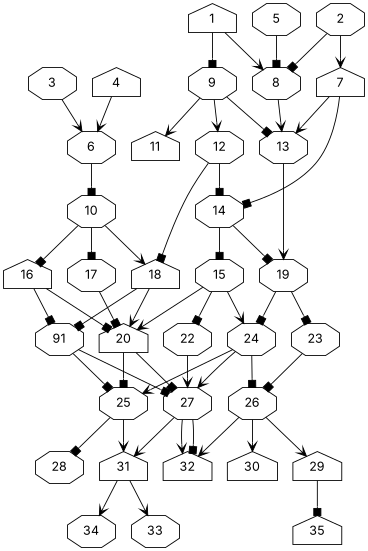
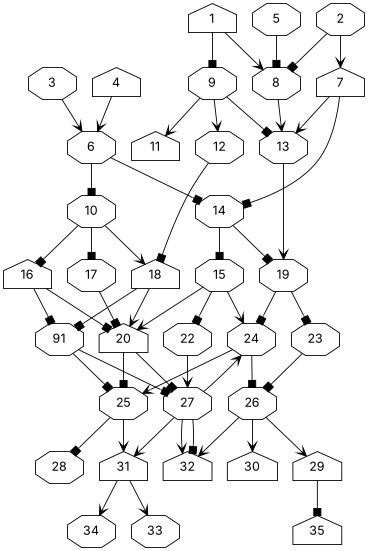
edge "12" -> "14": now "6" -> "14"
edge "24" -> "27": reversed
